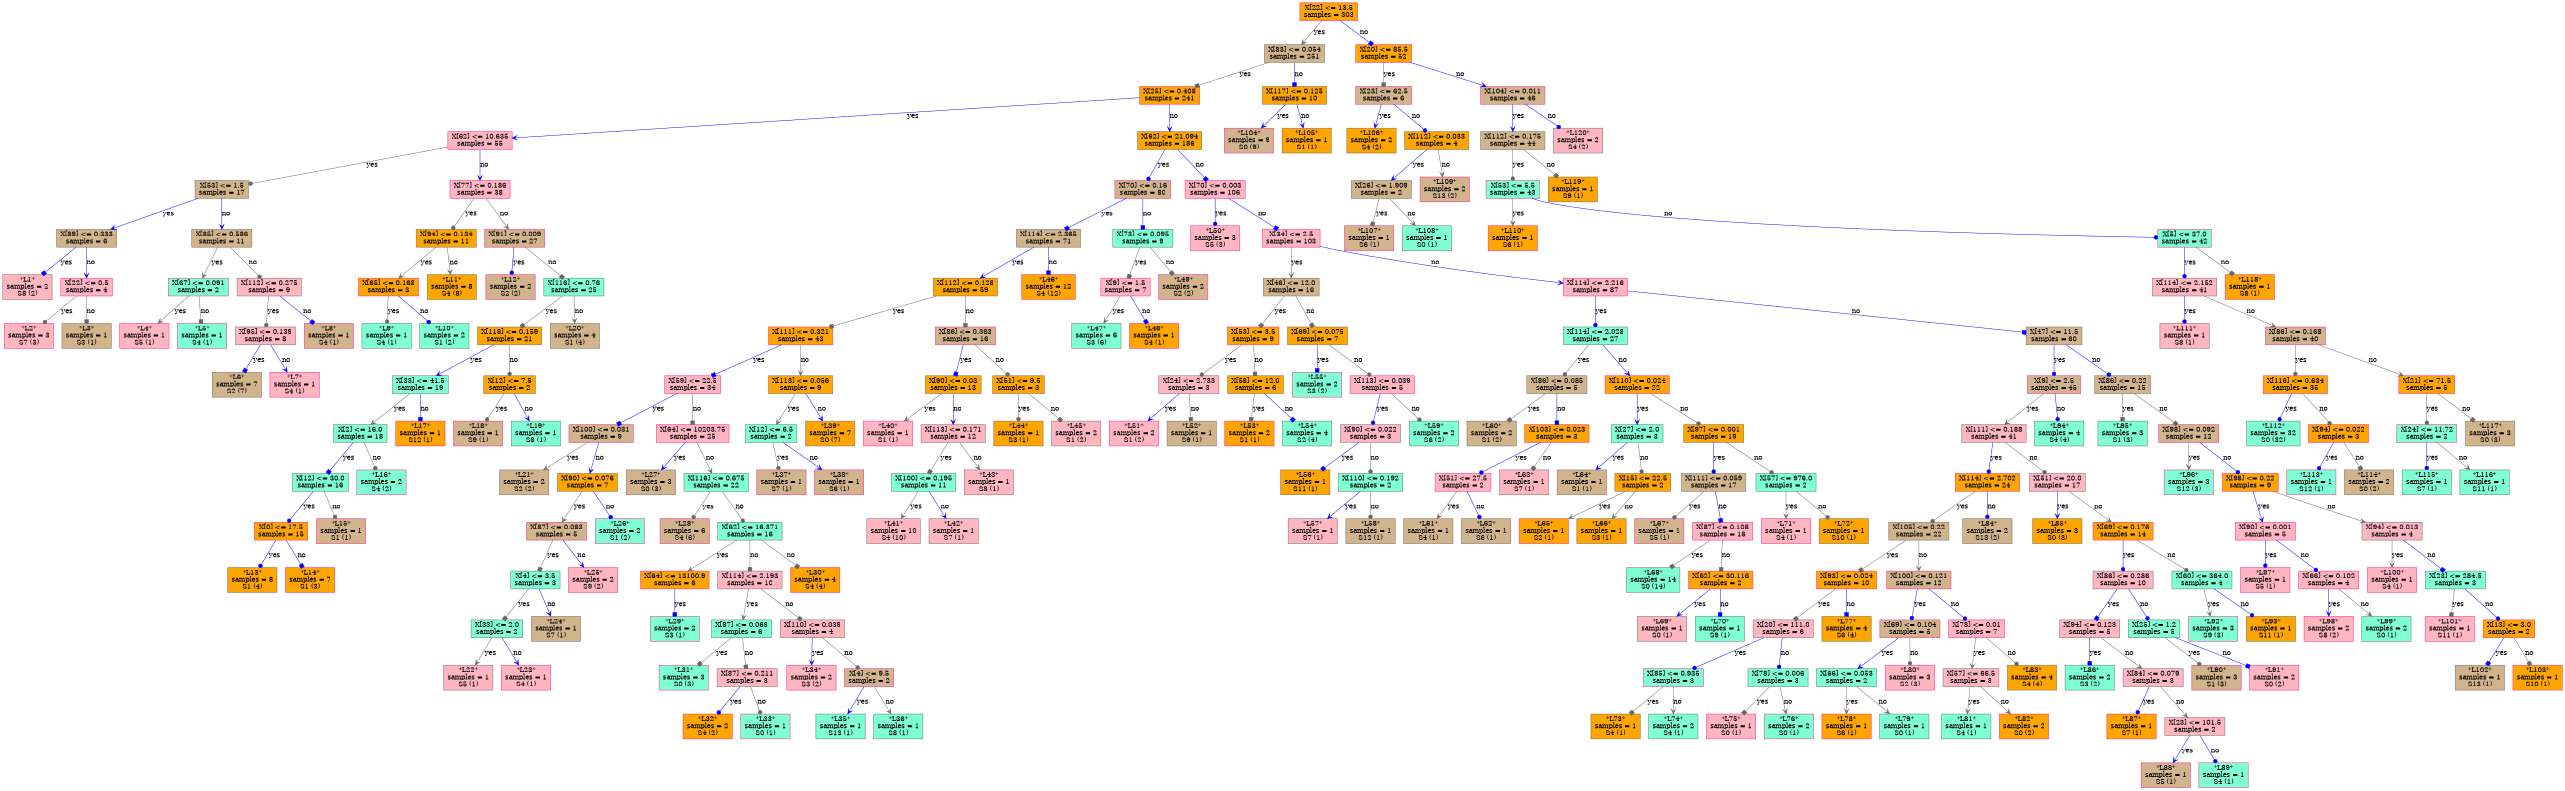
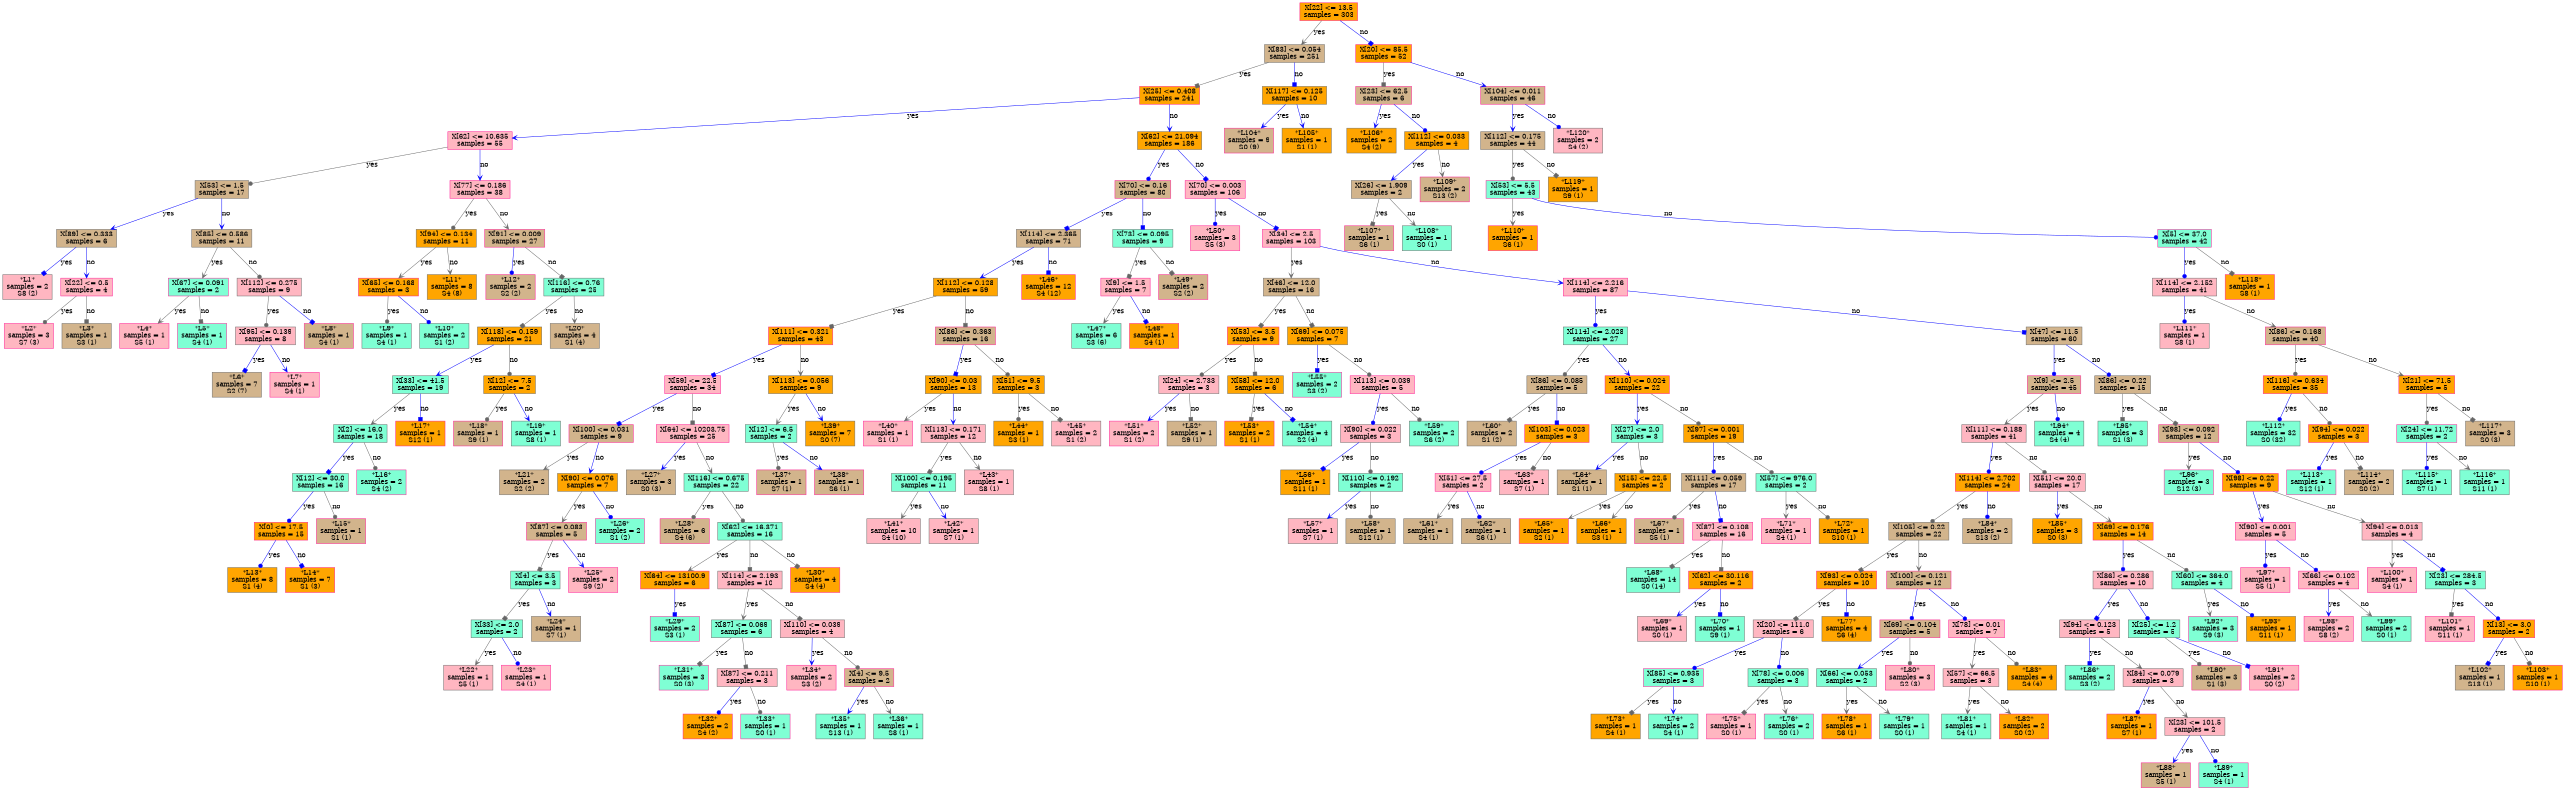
edge "X[33] <= 2.0 samples = 2" -> "*L23* samples = 1 S4 (1)": arrowhead vee -> dot
edge "X[85] <= 0.935 samples = 3" -> "*L74* samples = 2 S4 (1)": color gray40 -> blue
